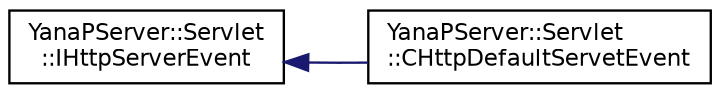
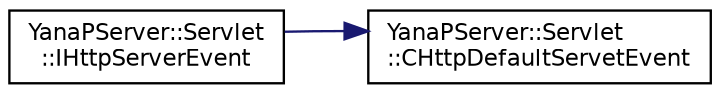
edge "YanaPServer::Servlet ::CHttpDefaultServetEvent" -> "YanaPServer::Servlet ::IHttpServerEvent": reversed
